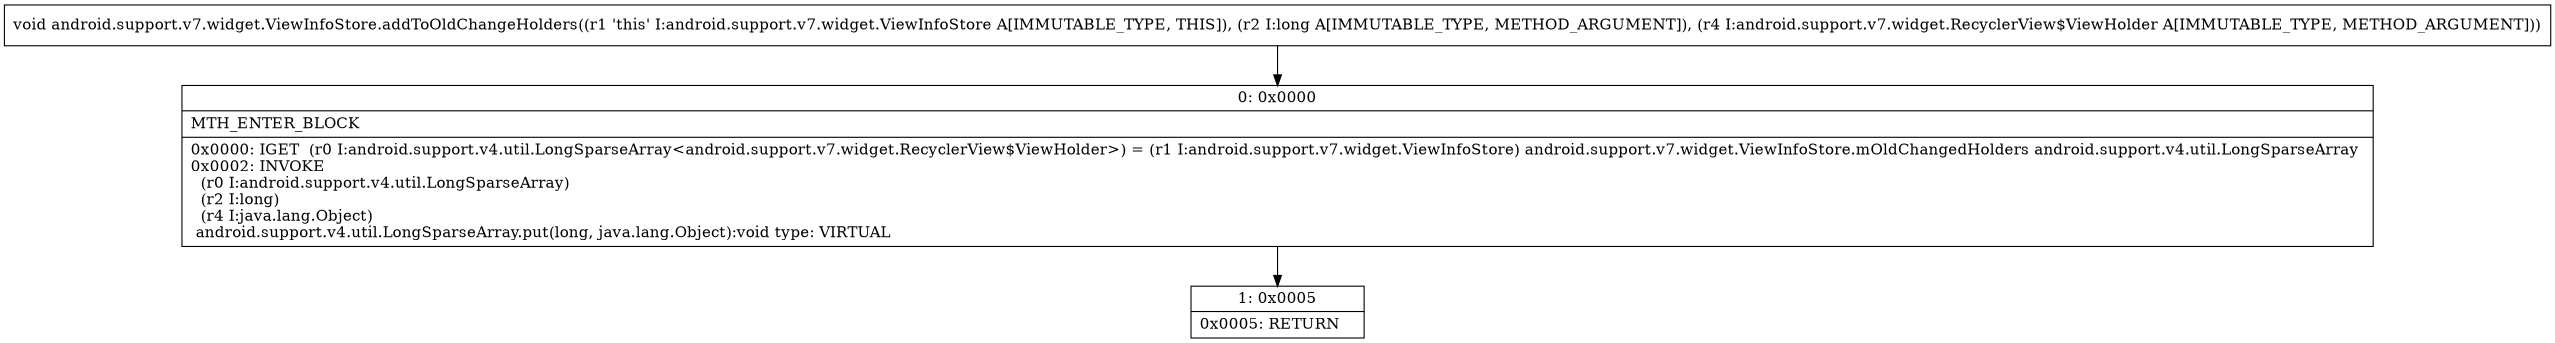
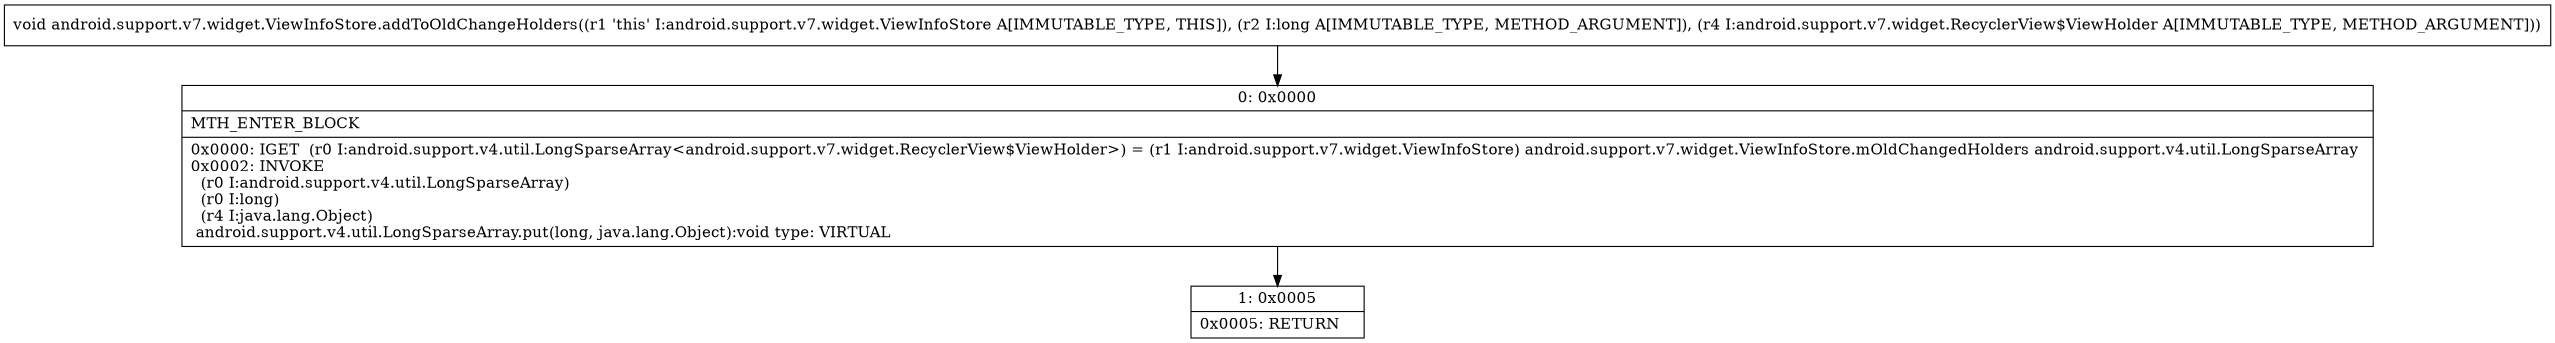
node "0: 0x0000": text "(r2 I:long)" -> "(r0 I:long)"
